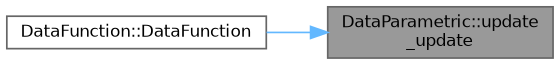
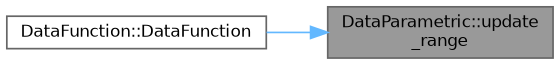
node "DataParametric::update _update": label "DataParametric::update _update" -> "DataParametric::update _range"
